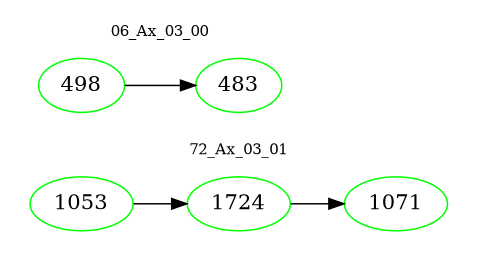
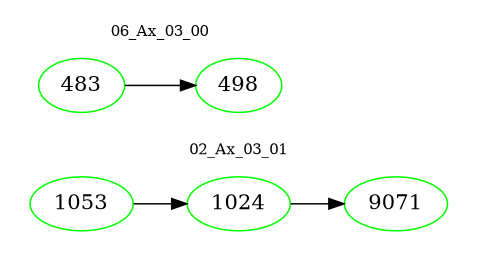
edge "498" -> "483": reversed
cluster "72_Ax_03_01": label "72_Ax_03_01" -> "02_Ax_03_01"
node "1724": label "1724" -> "1024"
node "1071": label "1071" -> "9071"
